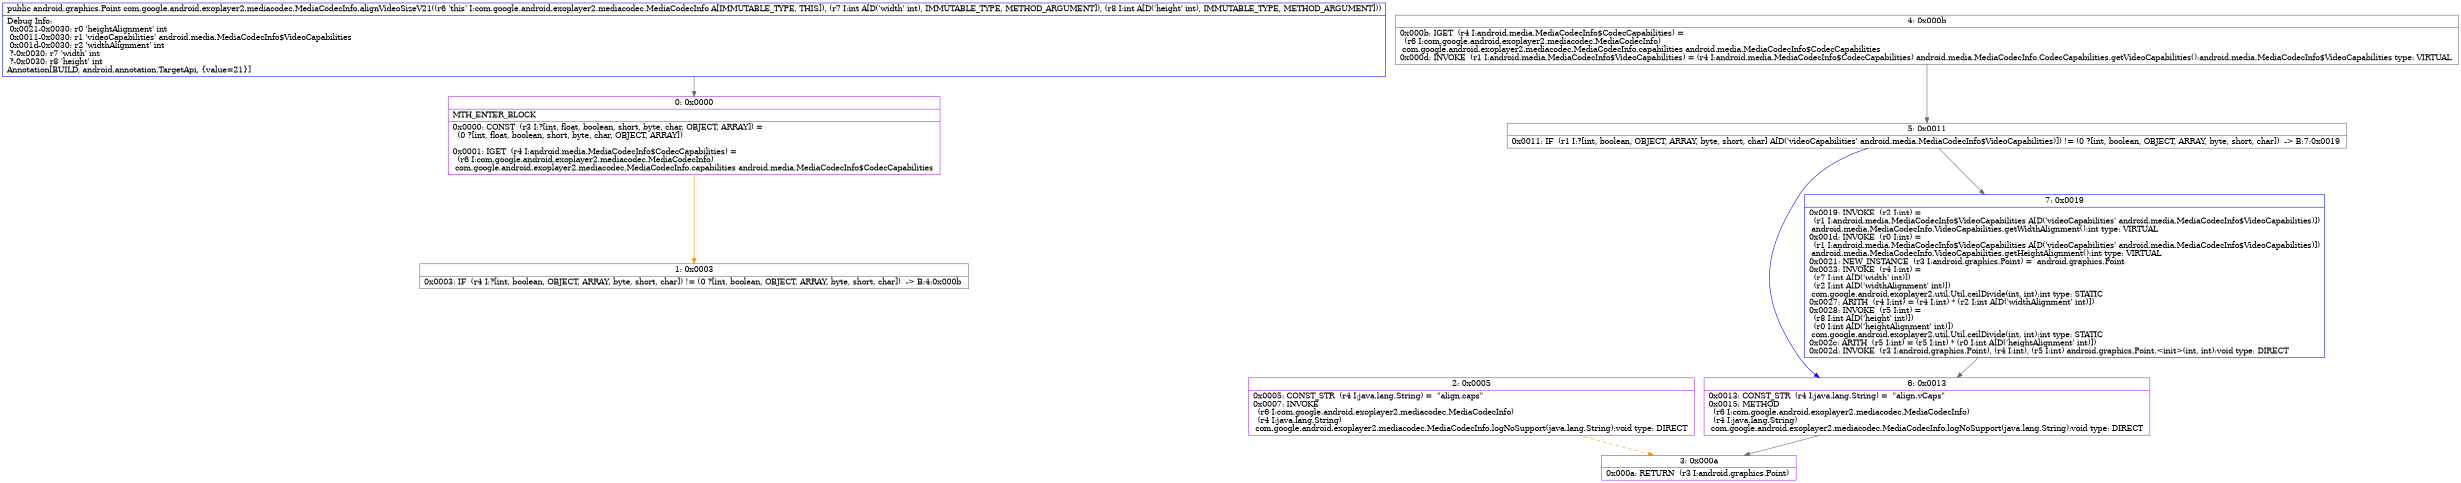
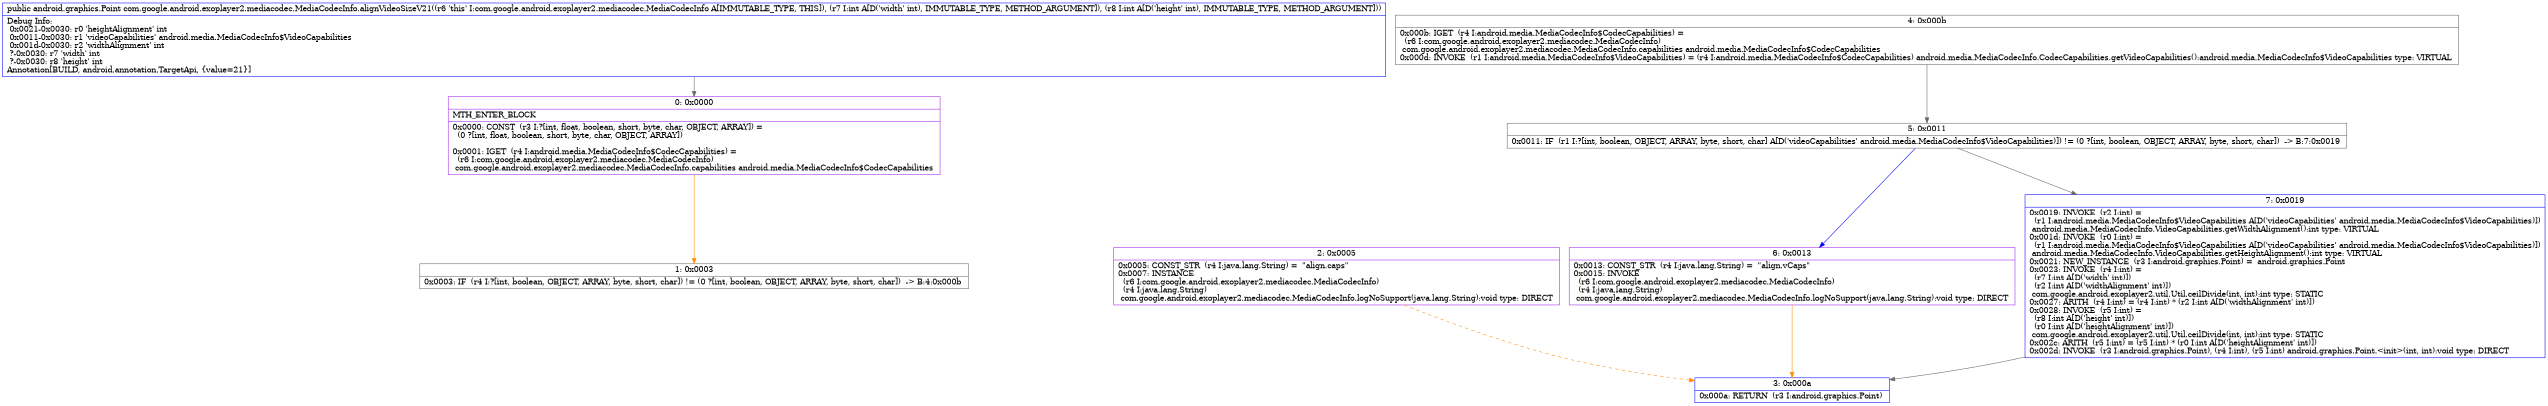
edge "7: 0x0019" -> "6: 0x0013": now "7: 0x0019" -> "3: 0x000a"
node "2: 0x0005": text "0x0007: INVOKE" -> "0x0007: INSTANCE"
node "6: 0x0013": text "0x0015: METHOD" -> "0x0015: INVOKE"
edge "6: 0x0013" -> "3: 0x000a": color gray40 -> darkorange
node "3: 0x000a": color purple -> blue
